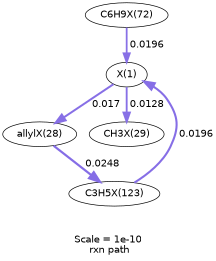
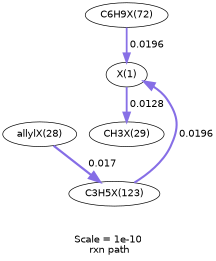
edge "X(1)" -> "allylX(28)": removed, label "0.017"
edge "allylX(28)" -> "C3H5X(123)": label " 0.0248" -> " 0.017"
